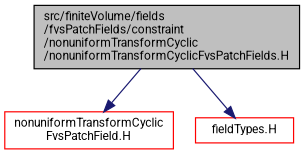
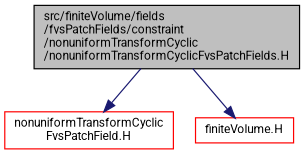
node "fieldTypes.H": label "fieldTypes.H" -> "finiteVolume.H"
